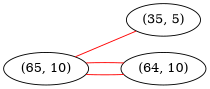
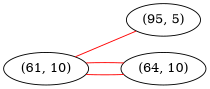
node "(35, 5)": label "(35, 5)" -> "(95, 5)"
node "(65, 10)": label "(65, 10)" -> "(61, 10)"
